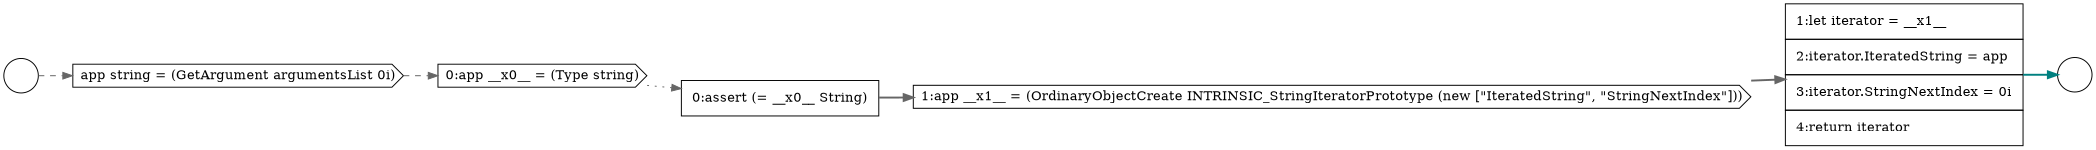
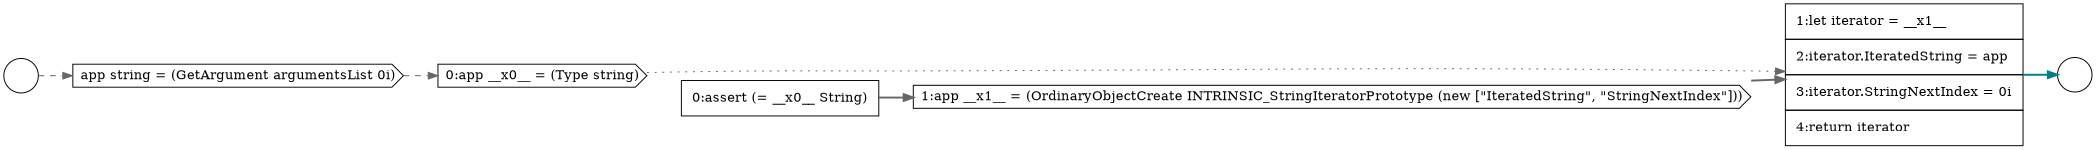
edge "0:app __x0__ = (Type string)" -> "0:assert (= __x0__ String)": now "0:app __x0__ = (Type string)" -> "1:let iterator = __x1__"
